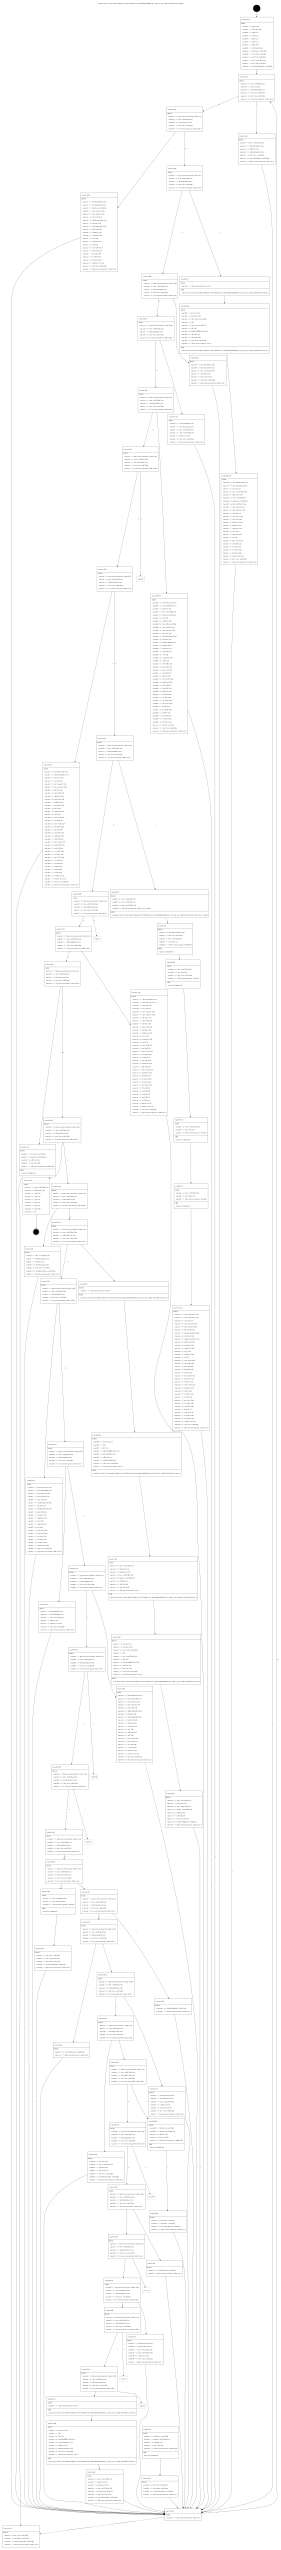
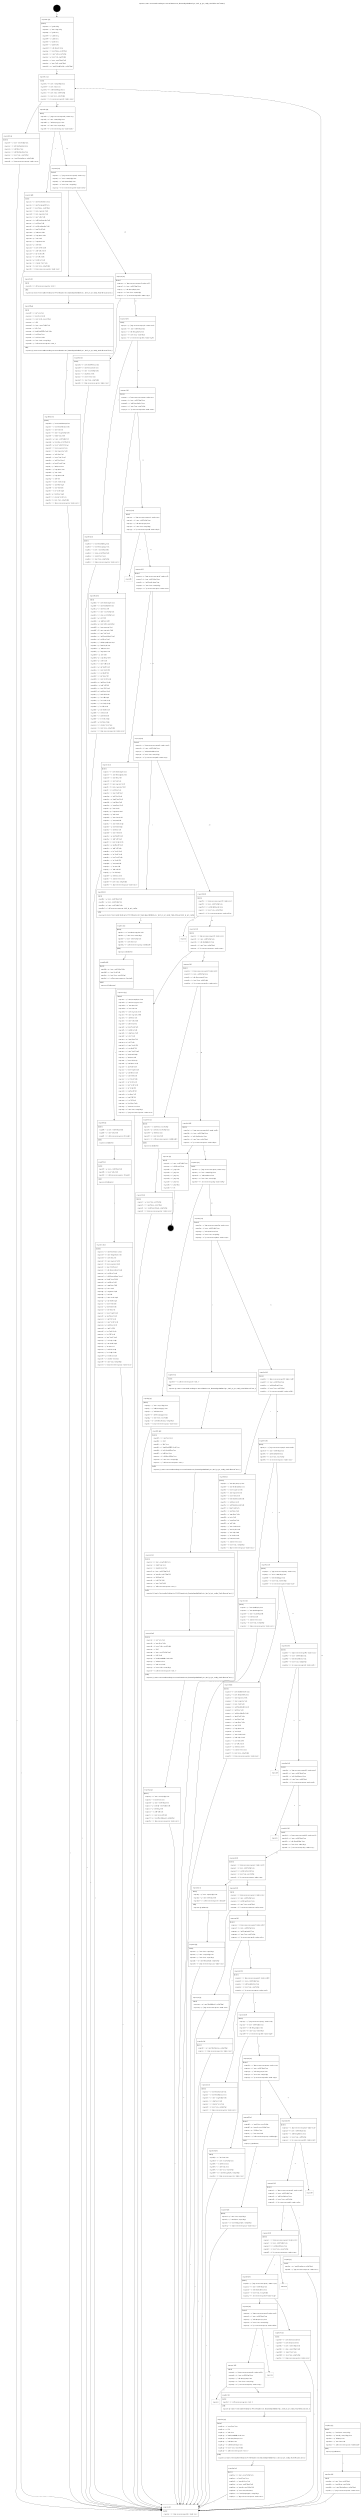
edge "0x4022ac [5]" -> "0x401cc7 [26]": reversed
